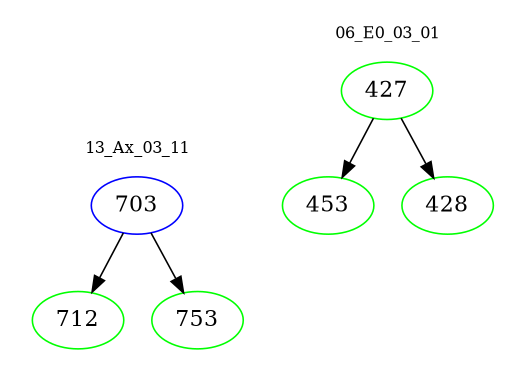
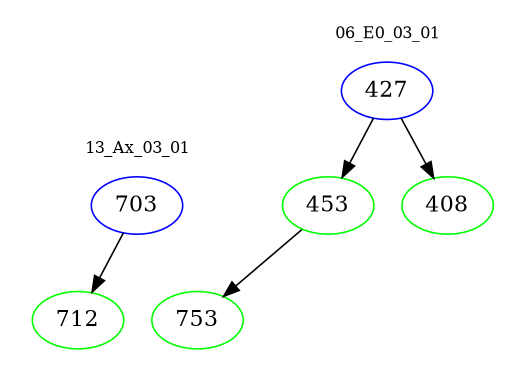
node "427": color green -> blue
cluster "13_Ax_03_11": label "13_Ax_03_11" -> "13_Ax_03_01"
node "428": label "428" -> "408"
edge "703" -> "753": now "453" -> "753"
